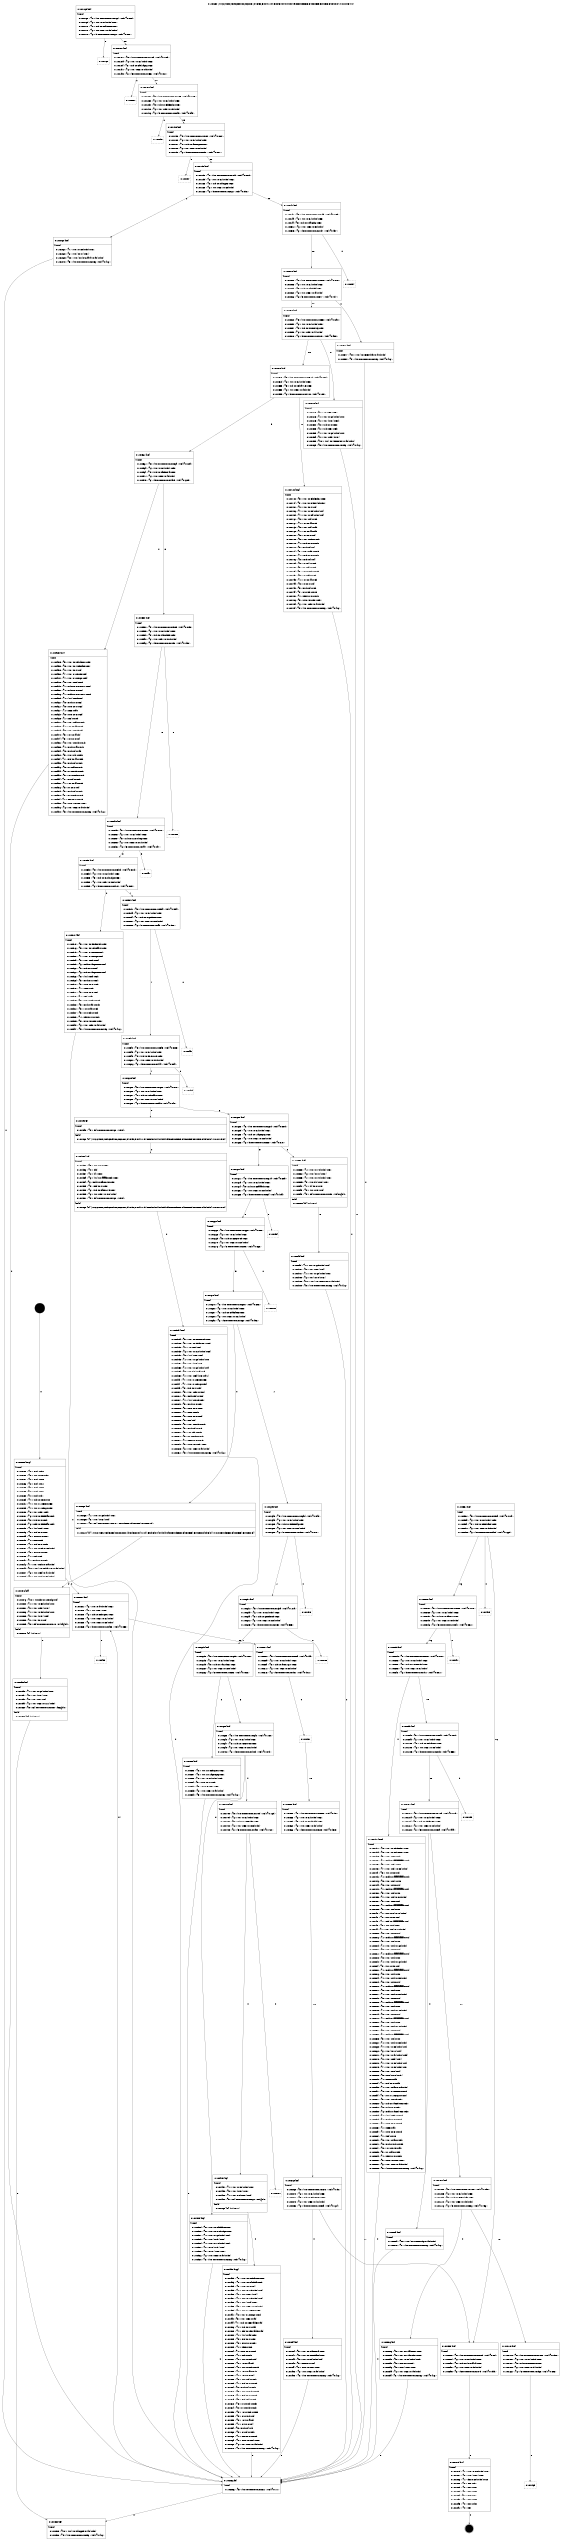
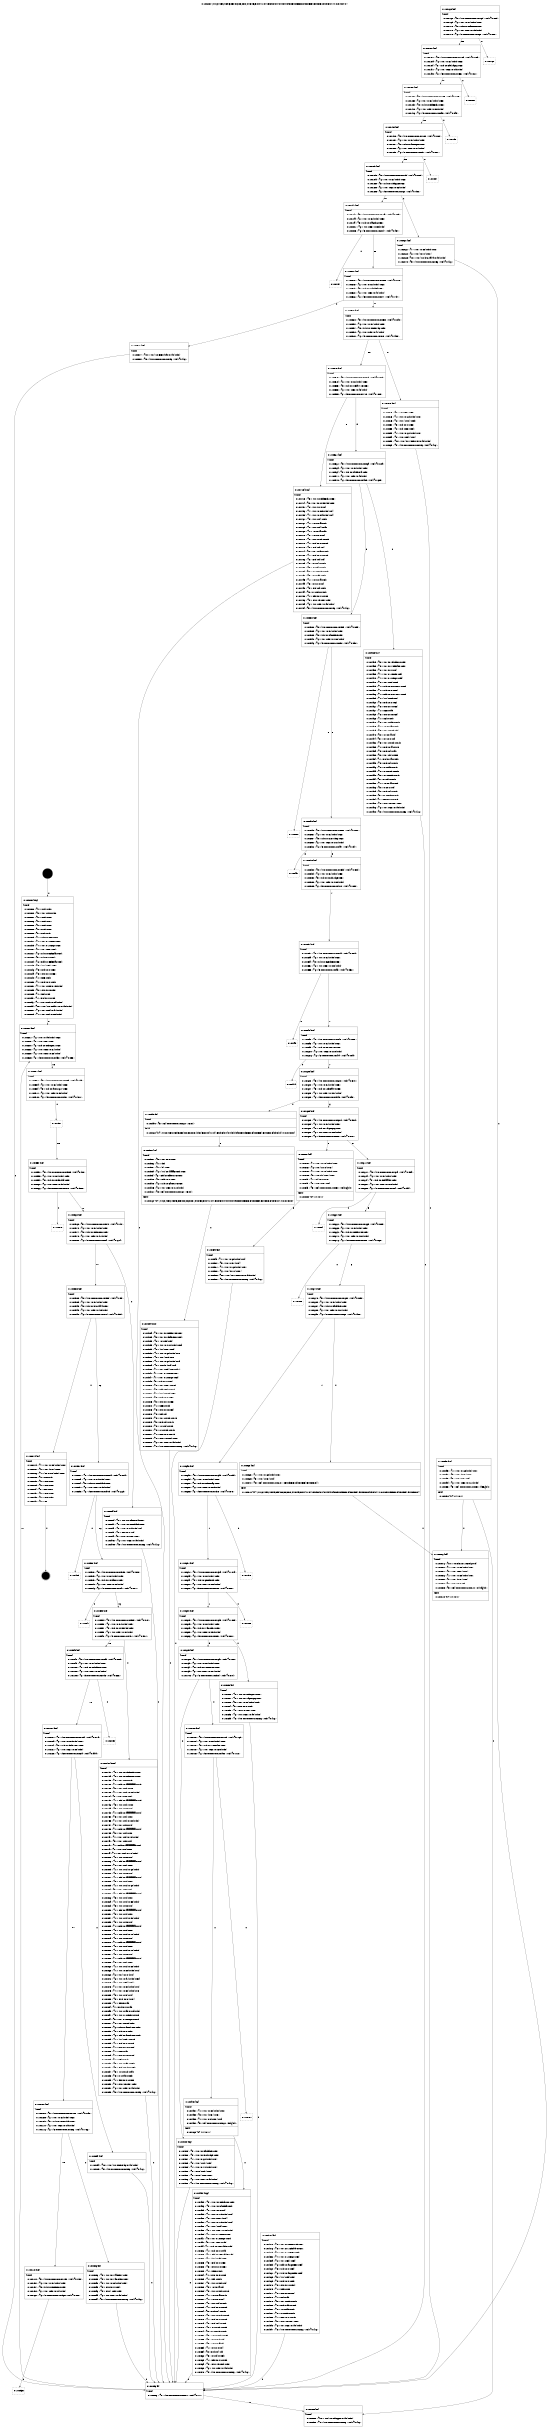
edge "0x4015b8 [28]" -> "0x401b41 [91]": removed, label "1"
node "0x401e4e": added
edge "0x401c76 [29]" -> "0x401c93 [21]": reversed
node "0x401f88": removed
edge "0x4013a4 [28]" -> "0x401388 [28]": reversed
